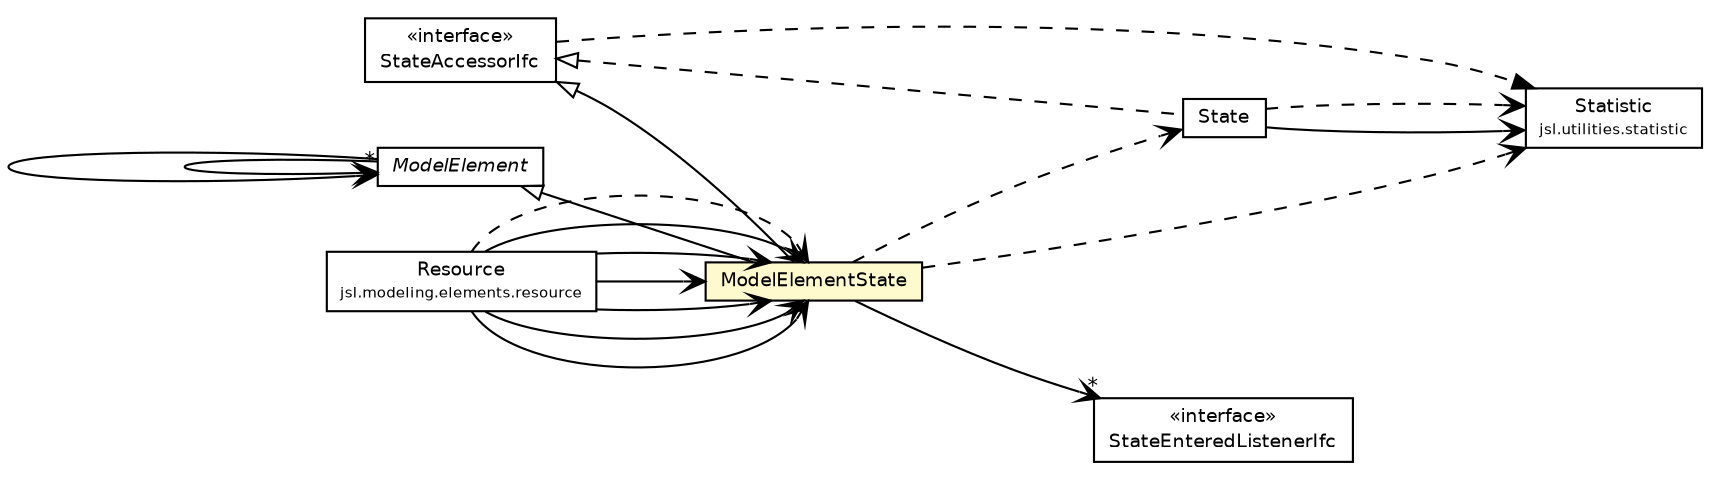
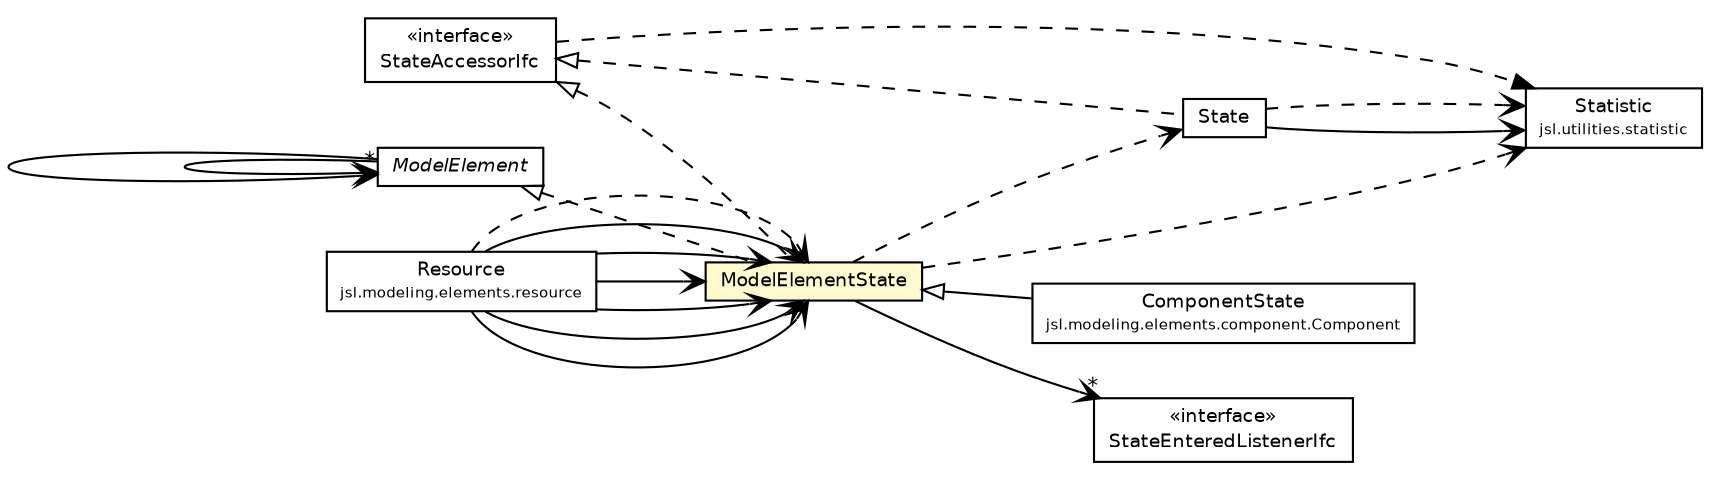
edge "ModelElementState" -> "StateAccessorIfc": style solid -> dashed
edge "ModelElementState" -> "ModelElement": style solid -> dashed
node "ComponentState": added
